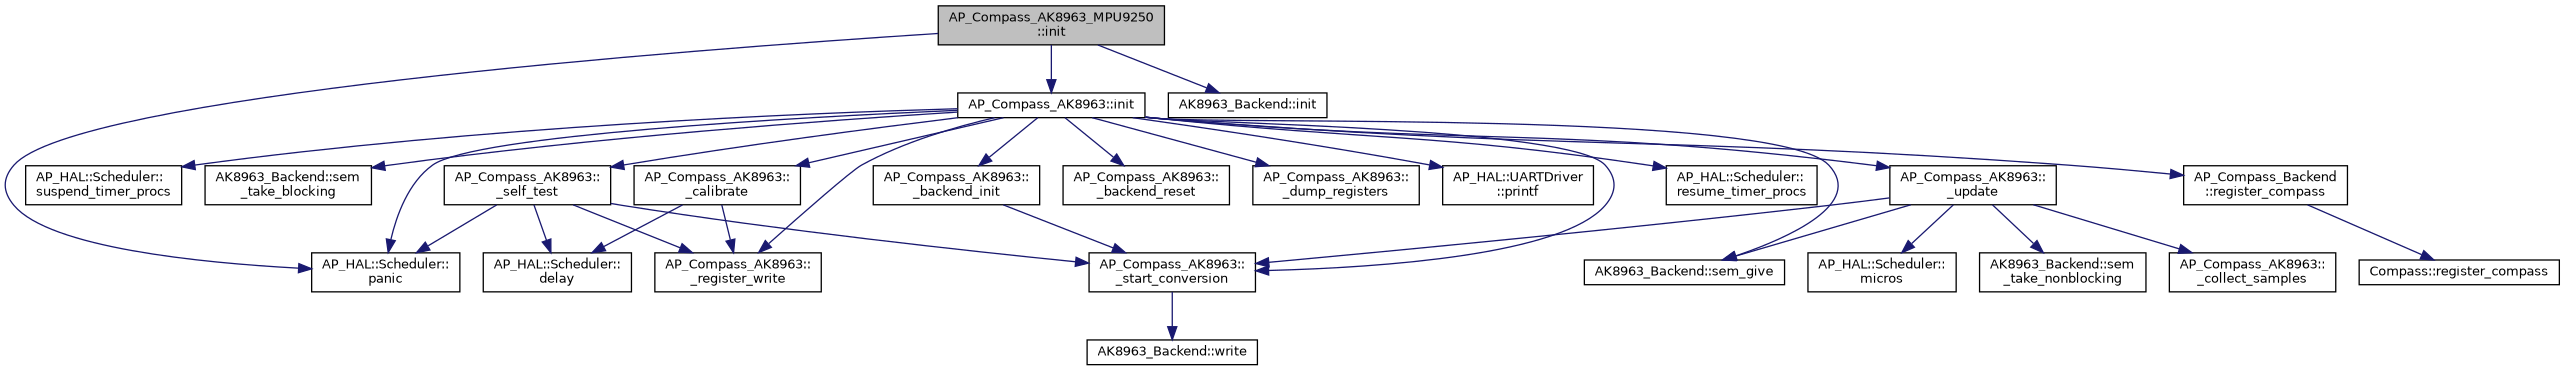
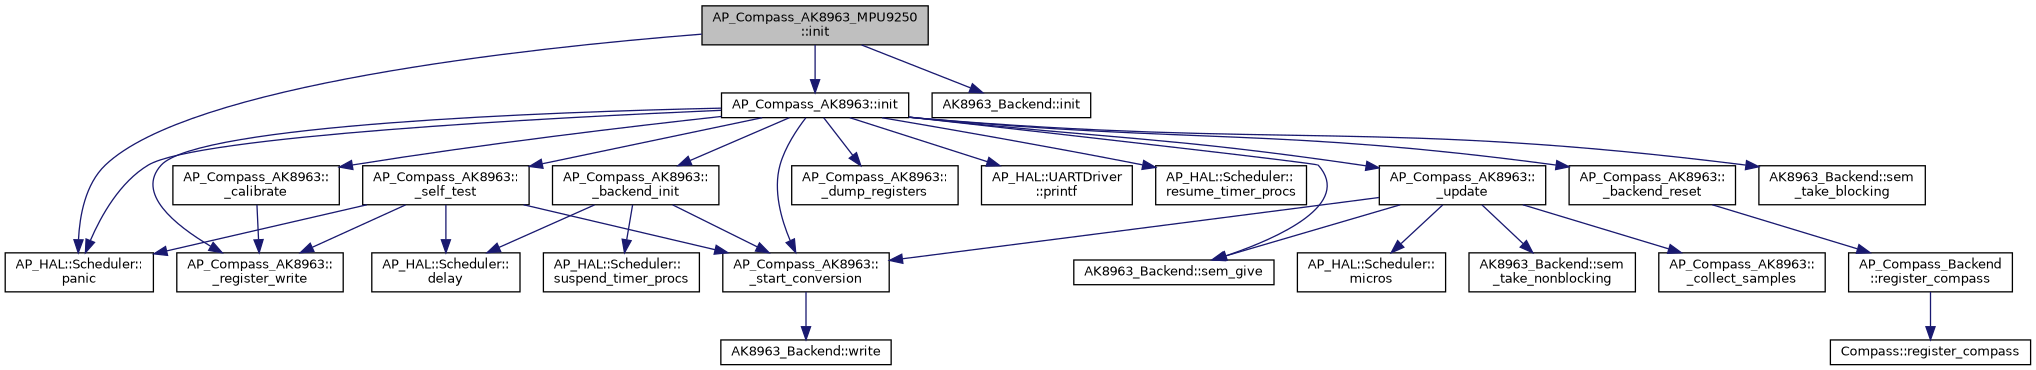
edge "AP_Compass_AK8963::init" -> "AP_HAL::Scheduler:: suspend_timer_procs": now "AP_Compass_AK8963:: _backend_init" -> "AP_HAL::Scheduler:: suspend_timer_procs"
edge "AP_Compass_AK8963::init" -> "AP_Compass_Backend ::register_compass": now "AP_Compass_AK8963:: _backend_reset" -> "AP_Compass_Backend ::register_compass"
edge "AP_Compass_AK8963:: _calibrate" -> "AP_HAL::Scheduler:: delay": now "AP_Compass_AK8963:: _backend_init" -> "AP_HAL::Scheduler:: delay"
